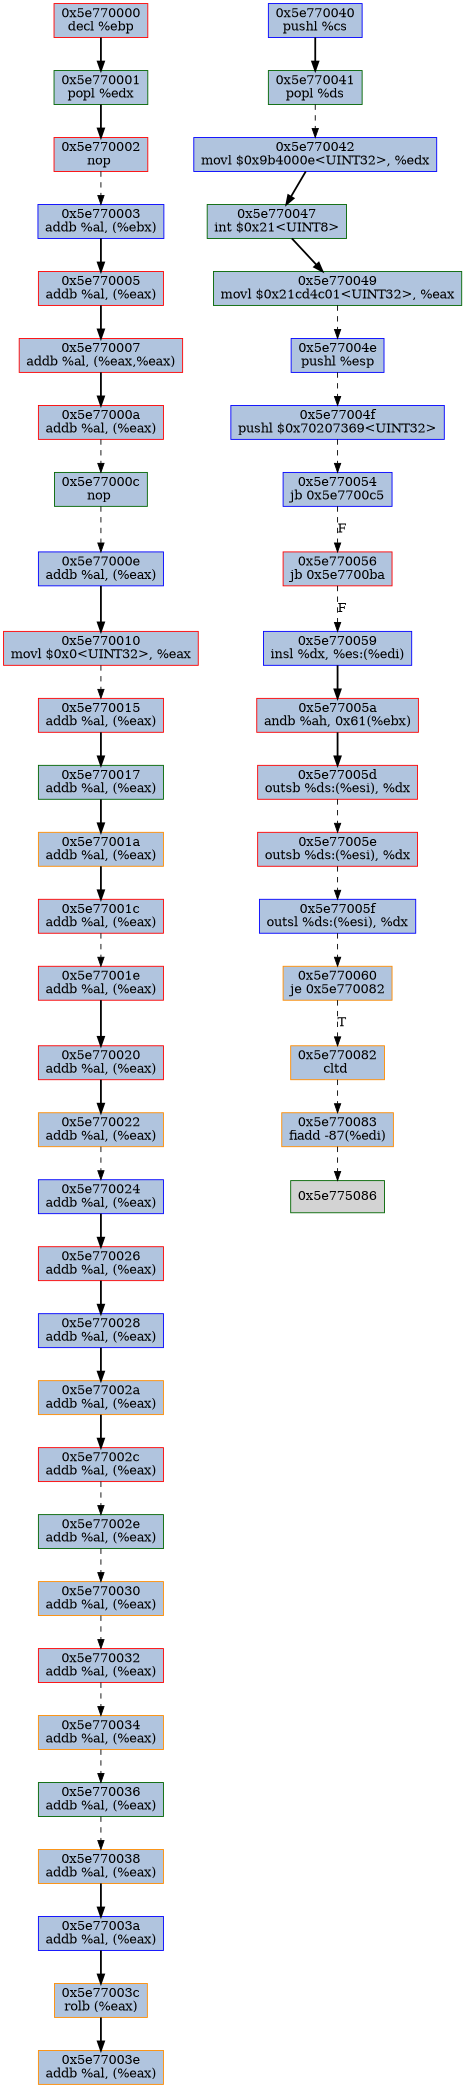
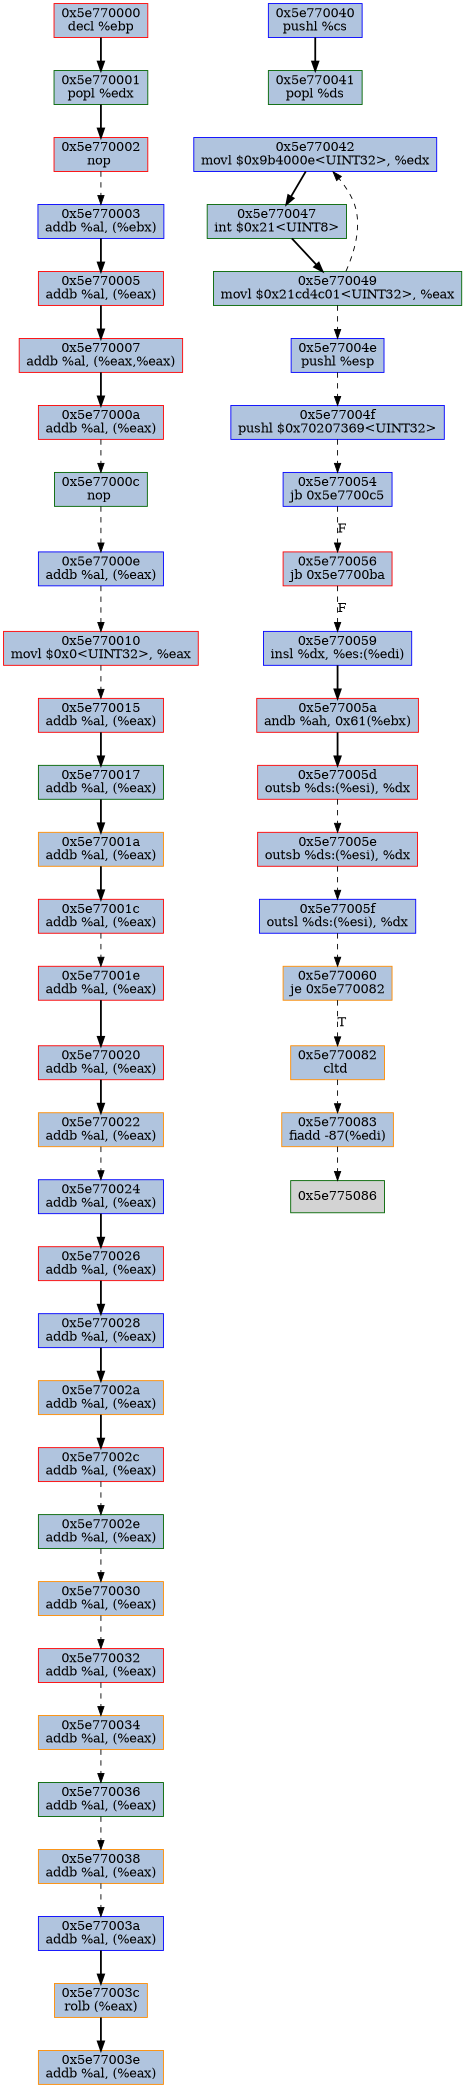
edge "0x5e770041 popl %ds" -> "0x5e770042 movl $0x9b4000e<UINT32>, %edx": now "0x5e770049 movl $0x21cd4c01<UINT32>, %eax" -> "0x5e770042 movl $0x9b4000e<UINT32>, %edx"
edge "0x5e77000e addb %al, (%eax)" -> "0x5e770010 movl $0x0<UINT32>, %eax": style bold -> dashed
edge "0x5e770038 addb %al, (%eax)" -> "0x5e77003a addb %al, (%eax)": style bold -> dashed
